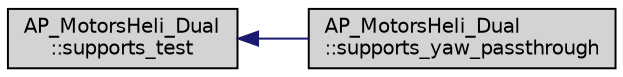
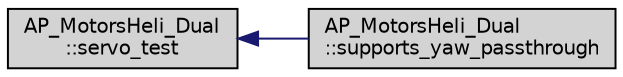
node "AP_MotorsHeli_Dual ::supports_test": label "AP_MotorsHeli_Dual ::supports_test" -> "AP_MotorsHeli_Dual ::servo_test"
